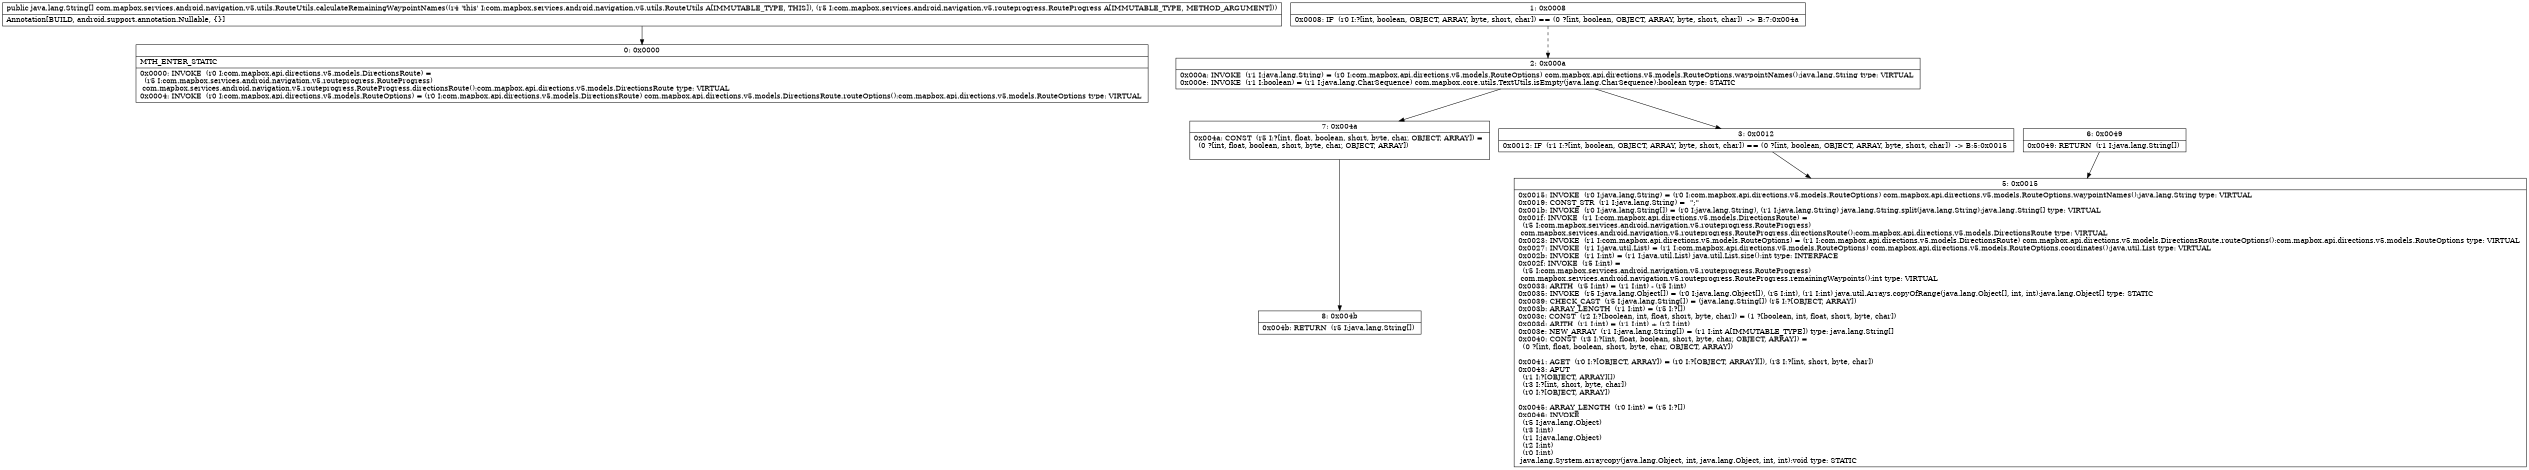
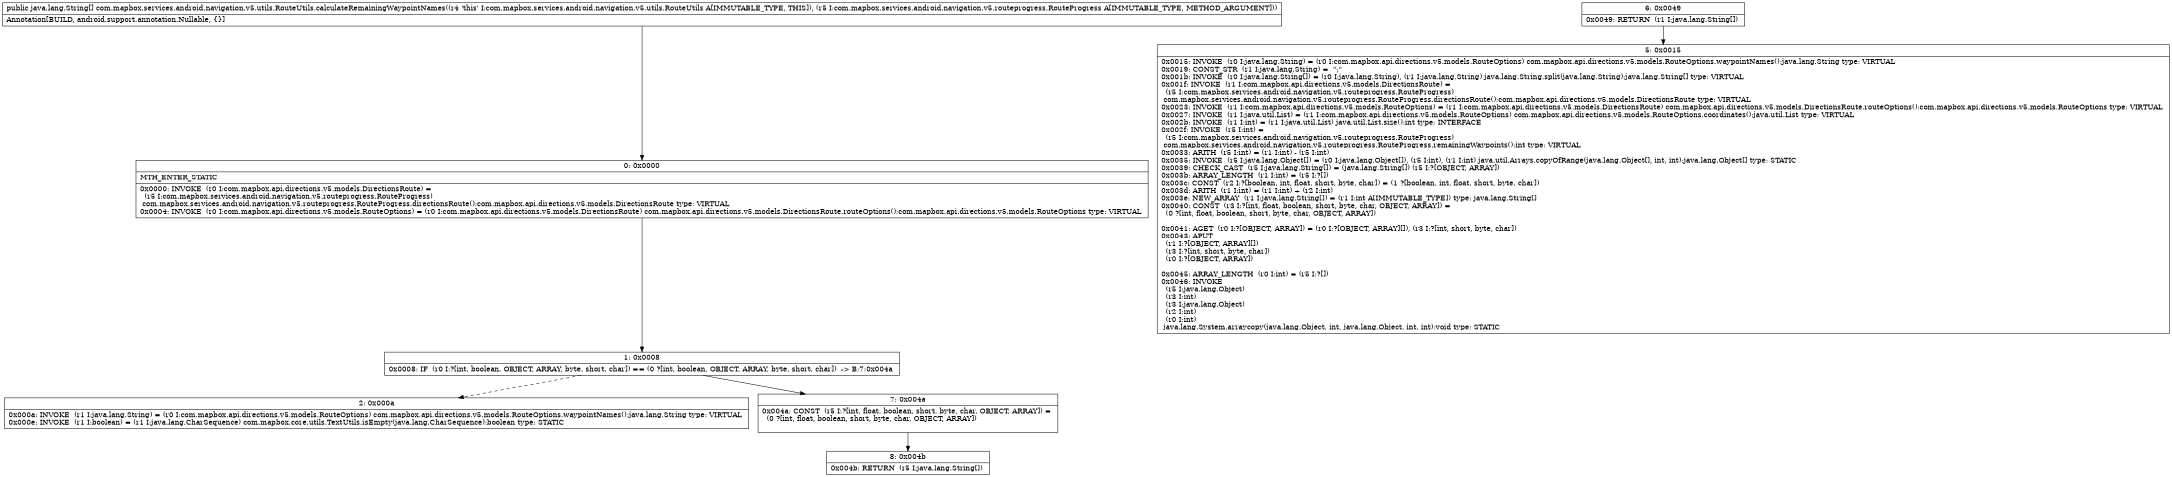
edge "2: 0x000a" -> "7: 0x004a": now "1: 0x0008" -> "7: 0x004a"
node "3: 0x0012": removed
edge "0: 0x0000" -> "1: 0x0008": added
node "5: 0x0015": text "(r1 I:java.lang.Object)" -> "(r3 I:java.lang.Object)"
